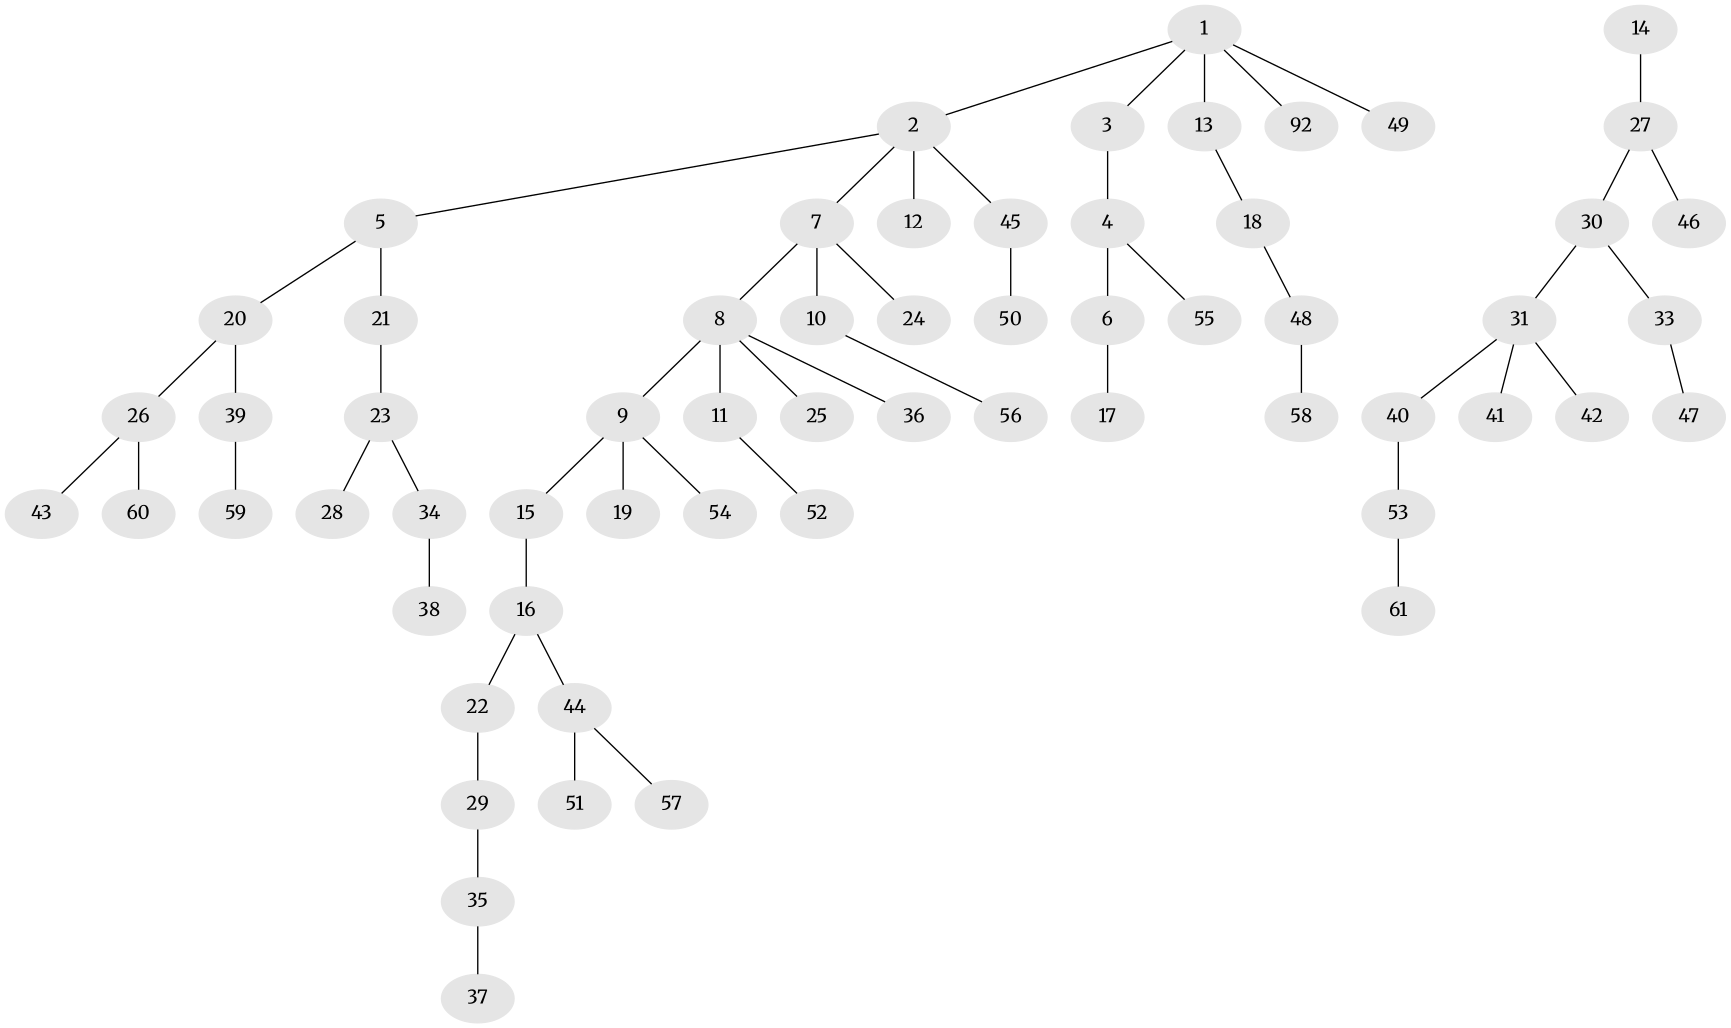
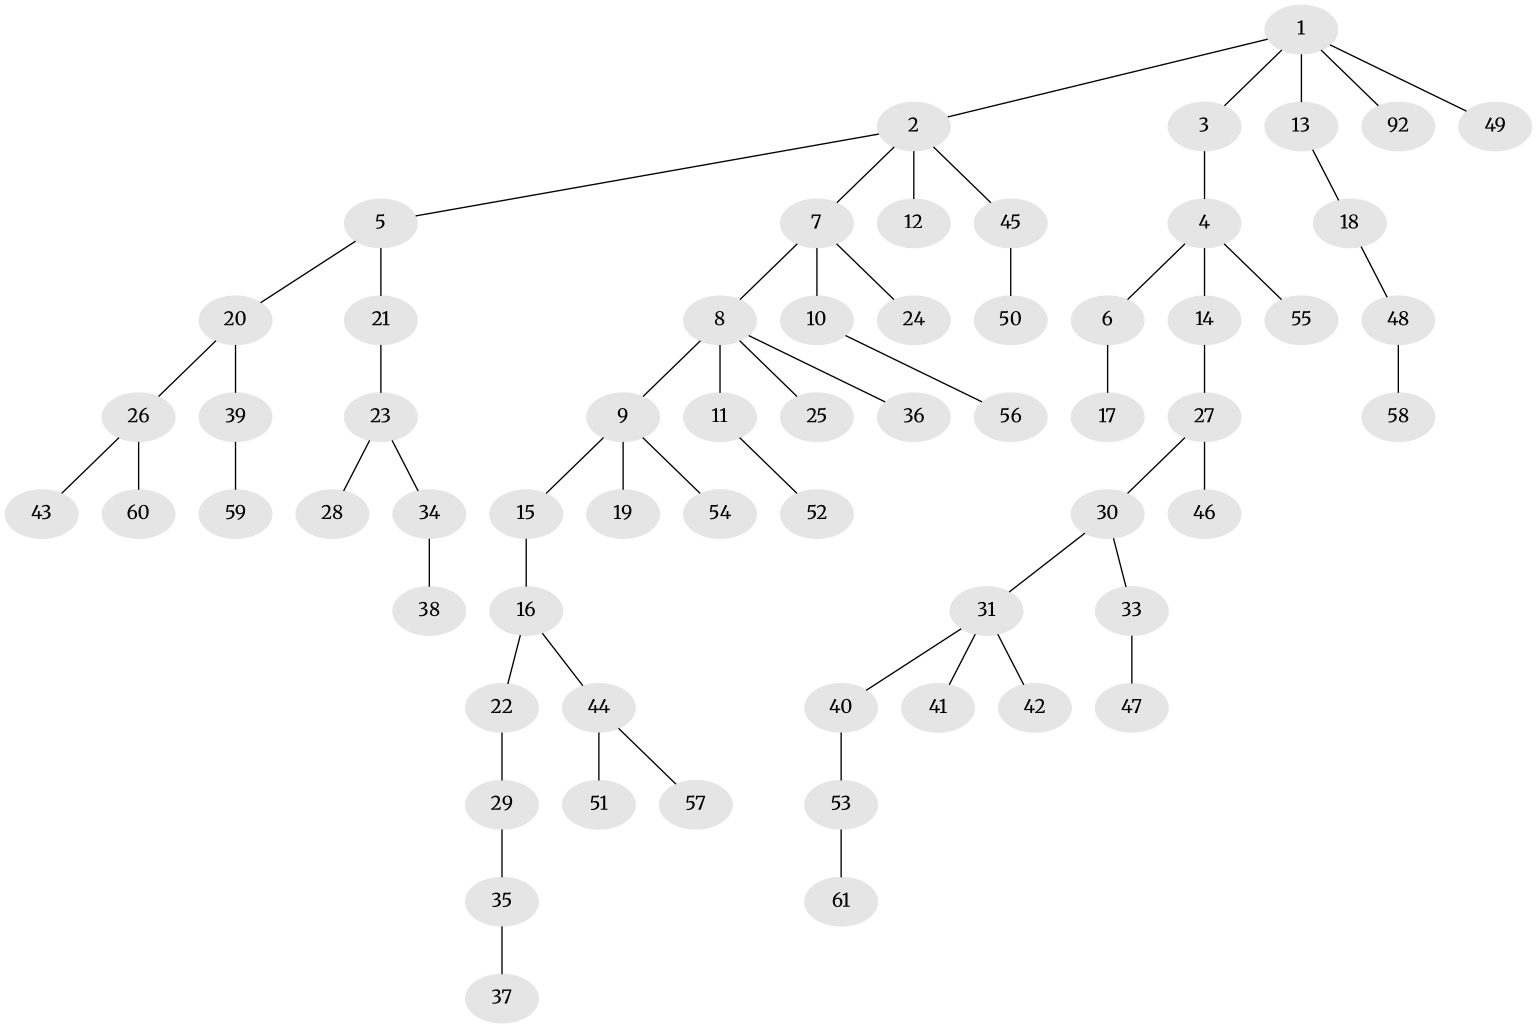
edge "4" -- "14": added
